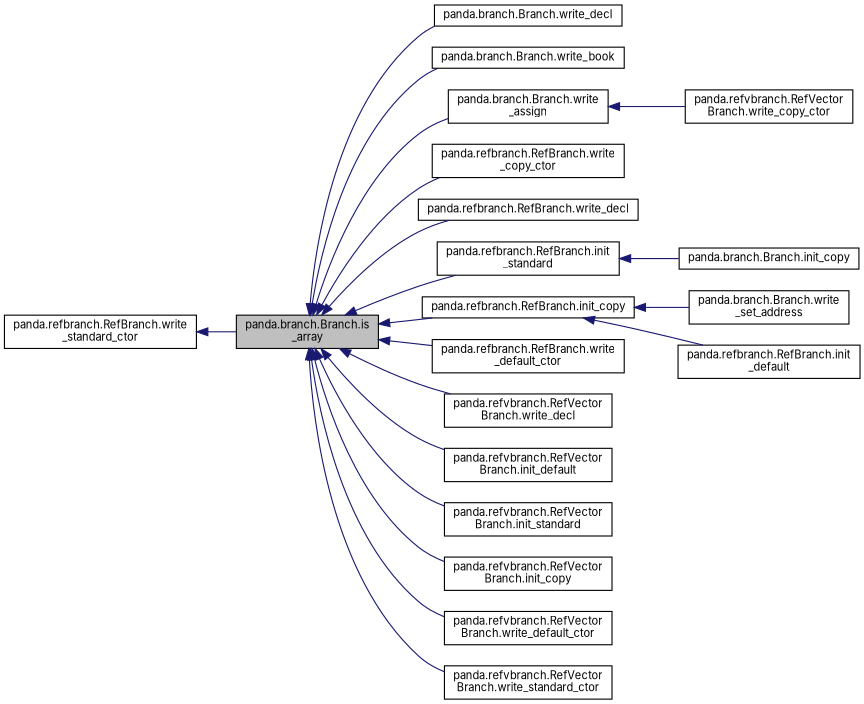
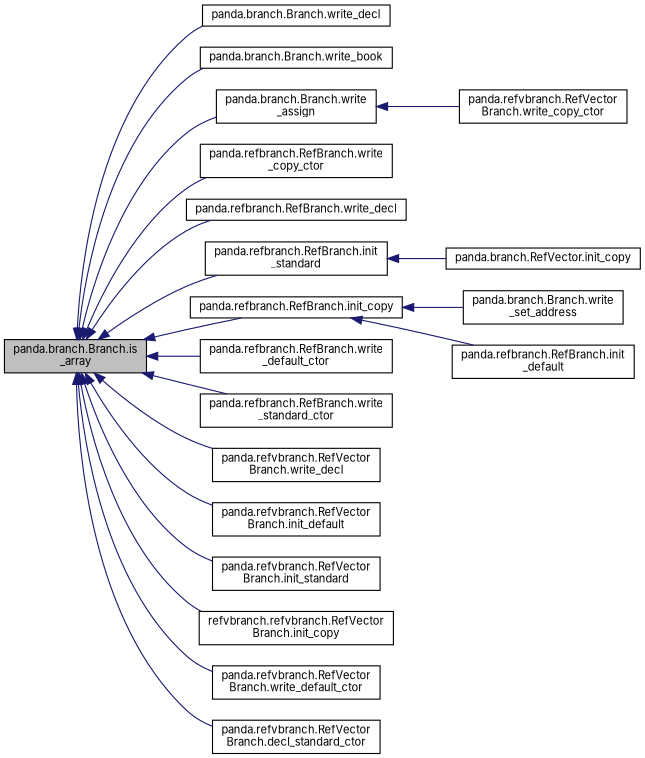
node "panda.branch.Branch.init_copy": label "panda.branch.Branch.init_copy" -> "panda.branch.RefVector.init_copy"
edge "panda.branch.Branch.is _array" -> "panda.refbranch.RefBranch.write _standard_ctor": reversed
node "panda.refvbranch.RefVector Branch.init_copy": label "panda.refvbranch.RefVector Branch.init_copy" -> "refvbranch.refvbranch.RefVector Branch.init_copy"
node "panda.refvbranch.RefVector Branch.write_standard_ctor": label "panda.refvbranch.RefVector Branch.write_standard_ctor" -> "panda.refvbranch.RefVector Branch.decl_standard_ctor"
